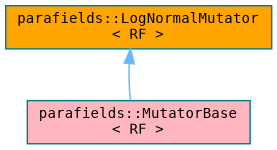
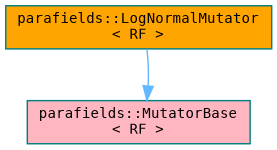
edge "parafields::MutatorBase < RF >" -> "parafields::LogNormalMutator < RF >": reversed
